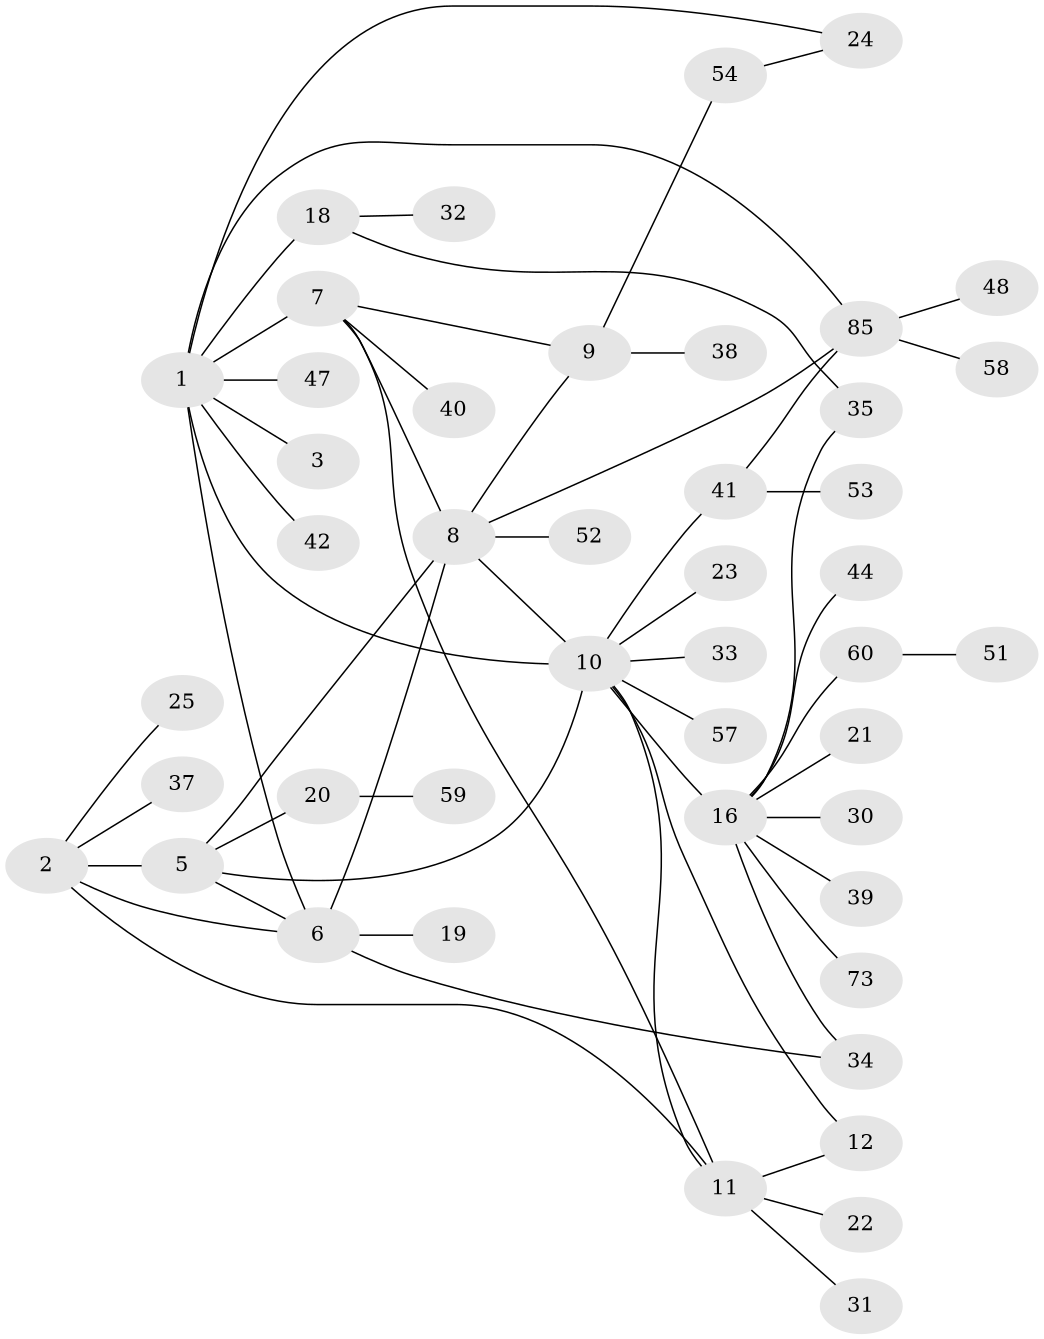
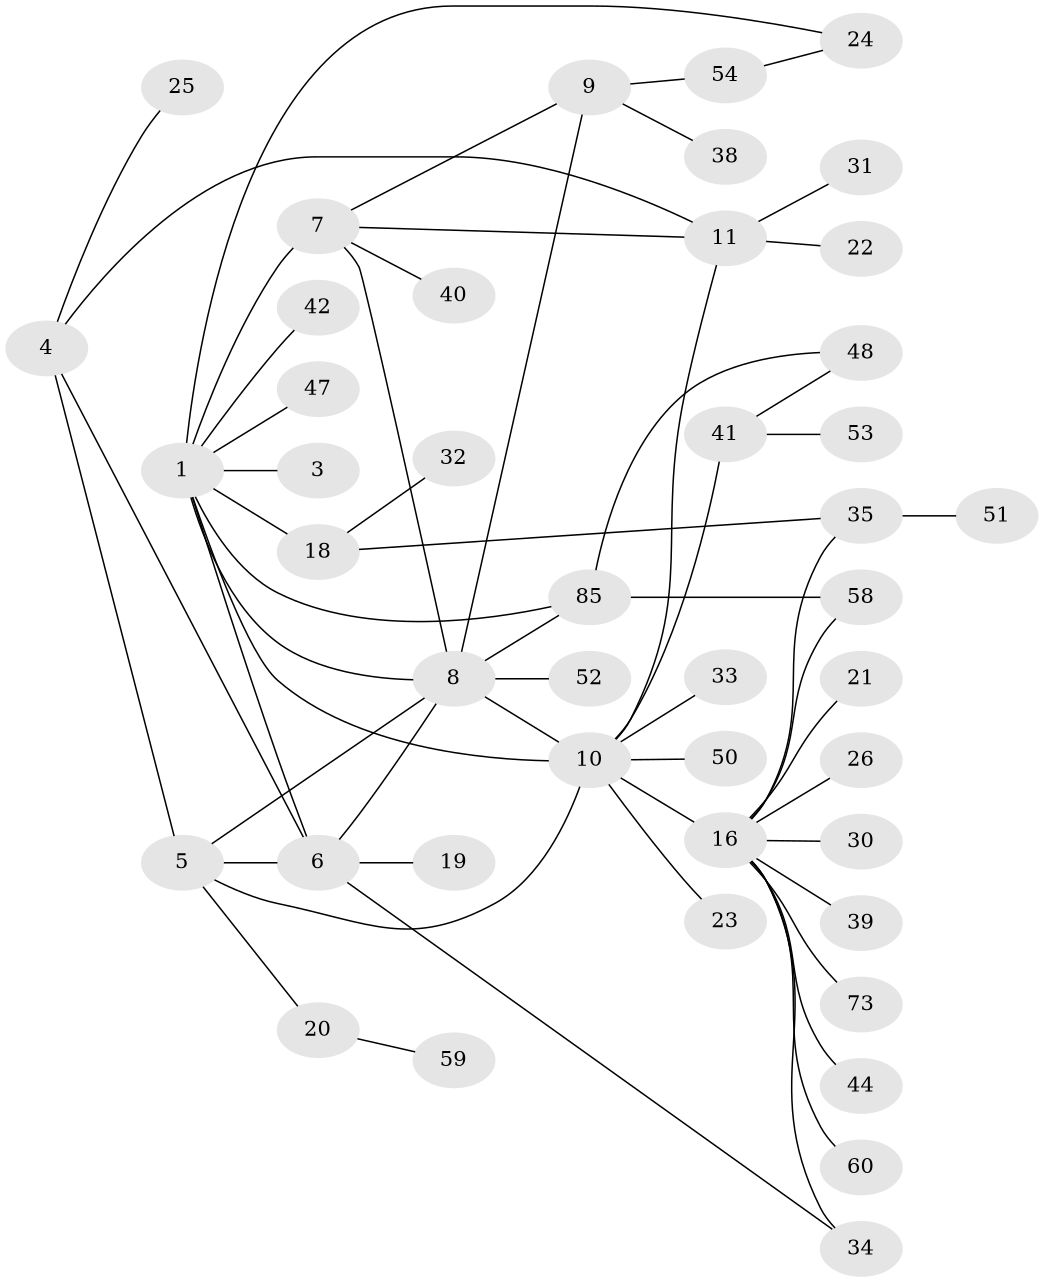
edge "85" -- "41": now "48" -- "41"
edge "1" -- "8": added
edge "60" -- "51": now "35" -- "51"
edge "58" -- "16": added
node "57": label "57" -> "50"
node "26": added
node "37": removed
node "2": label "2" -> "4"
node "12": removed
